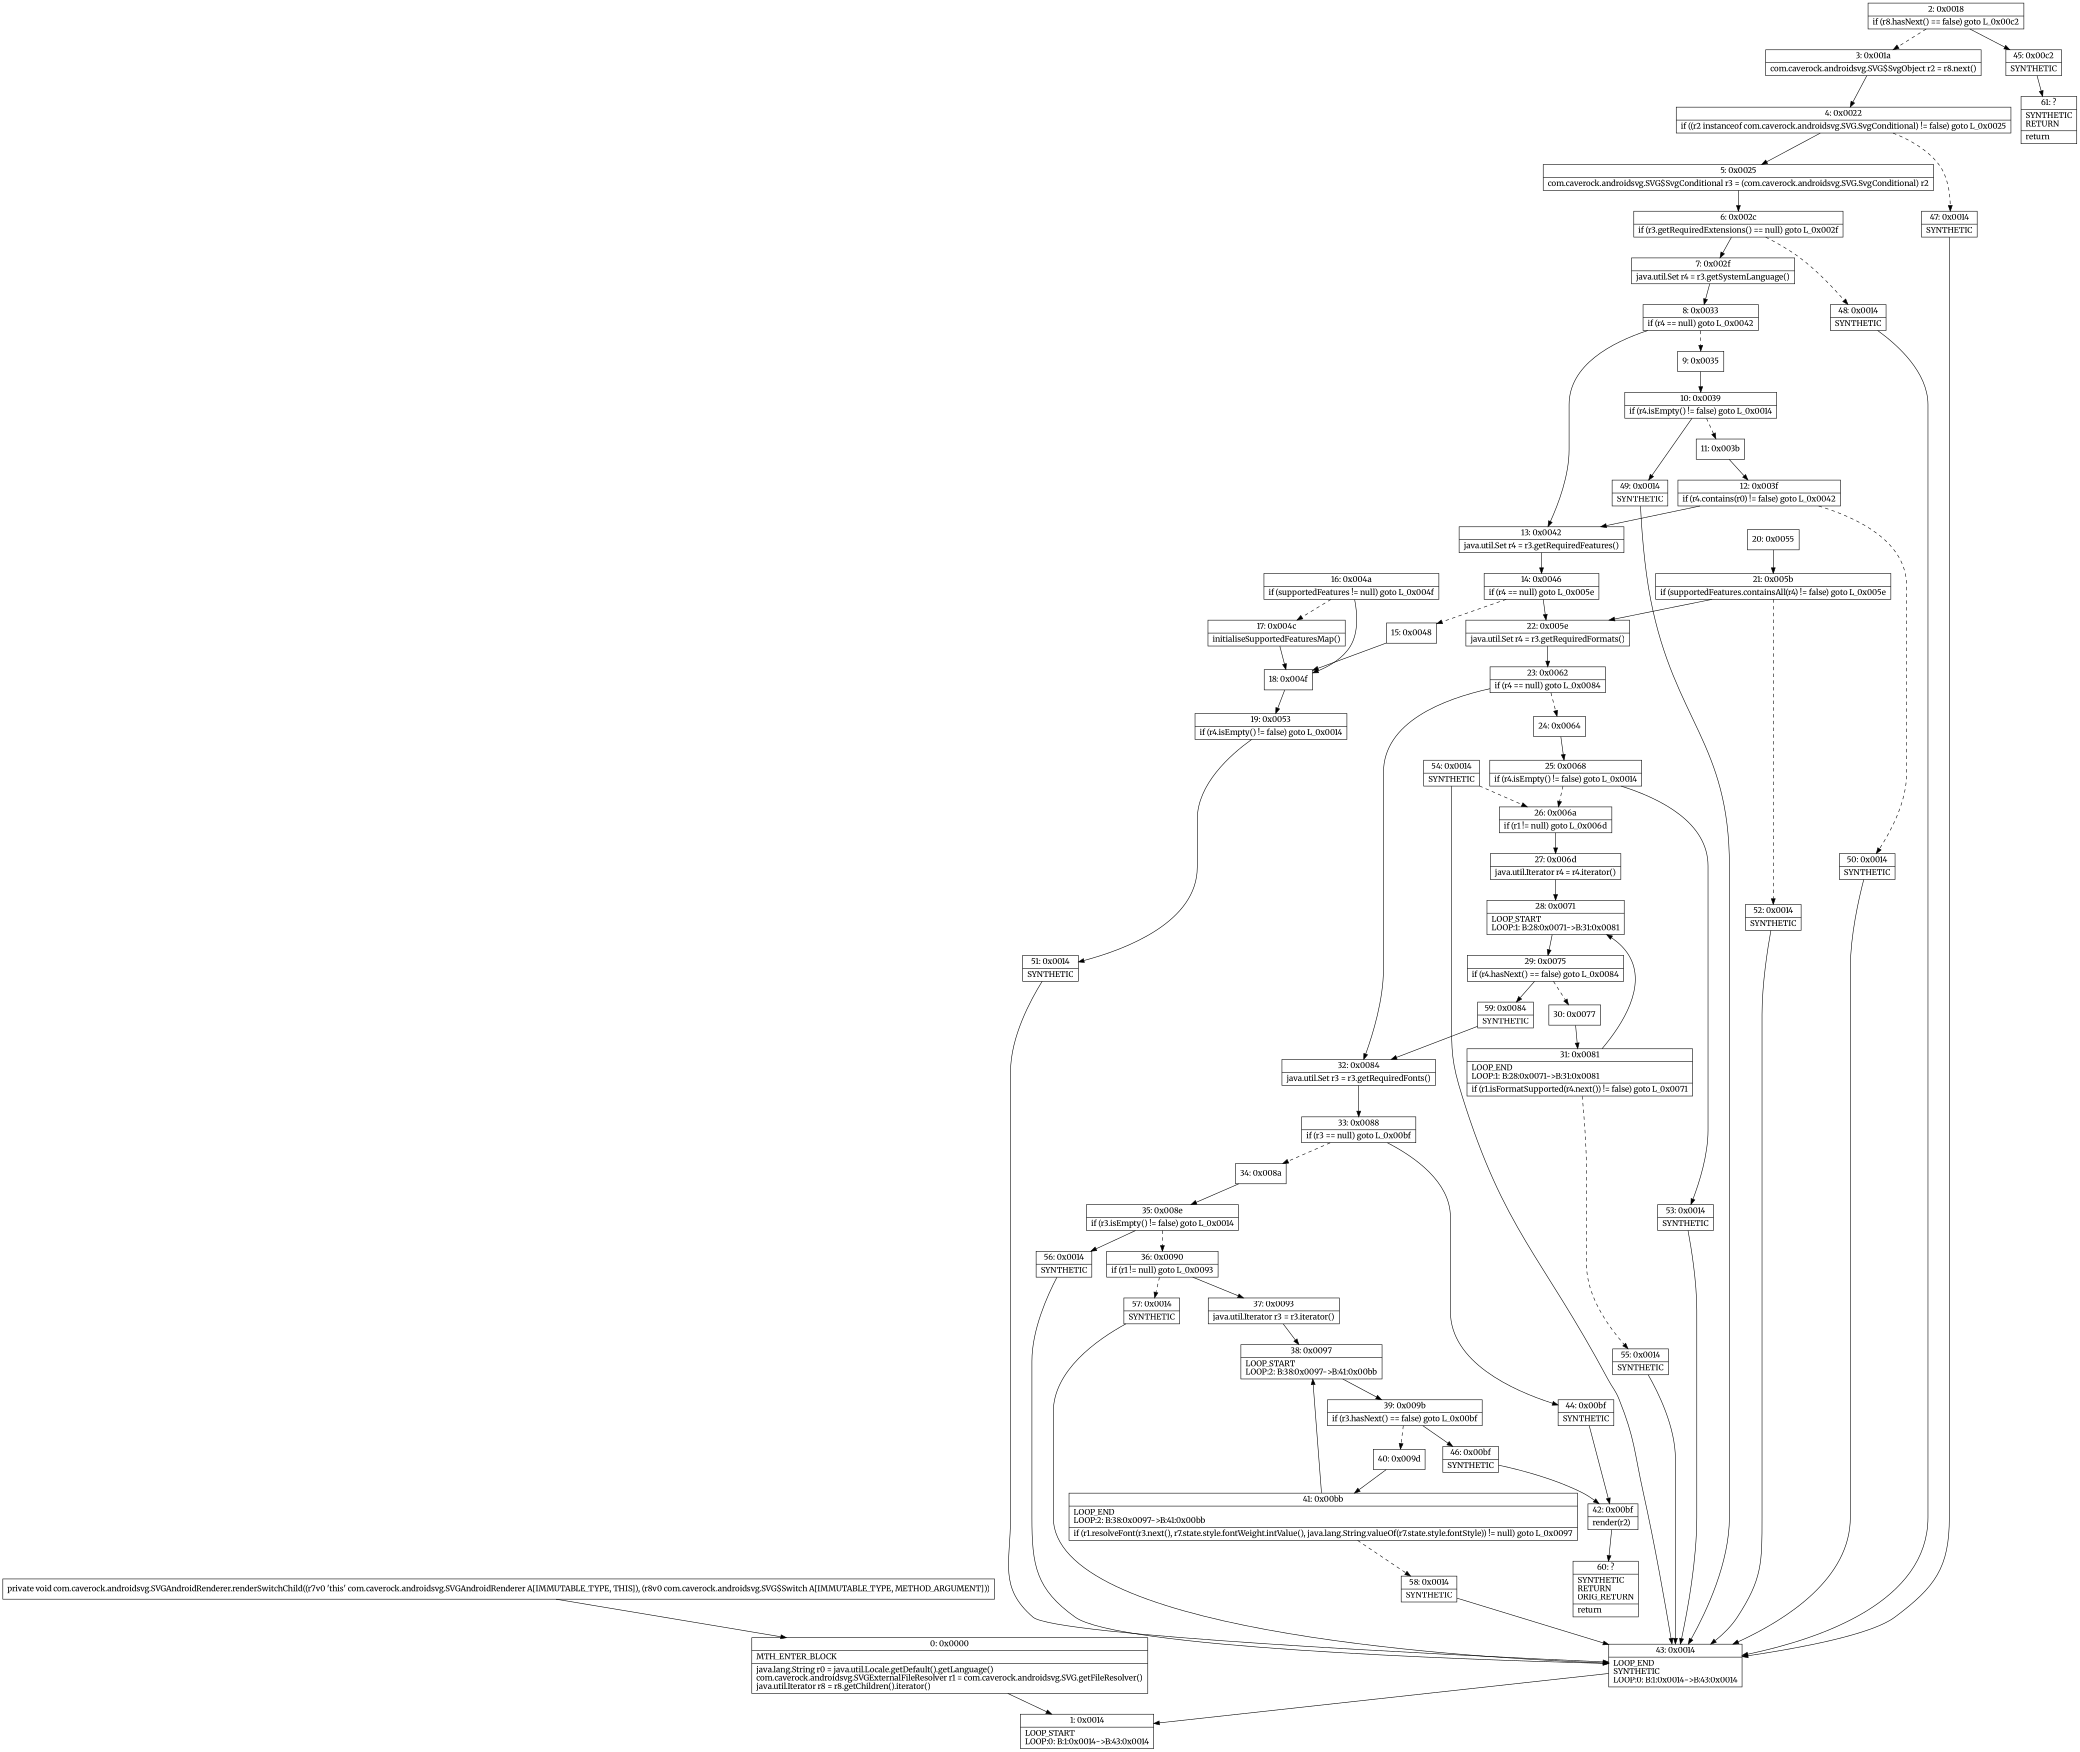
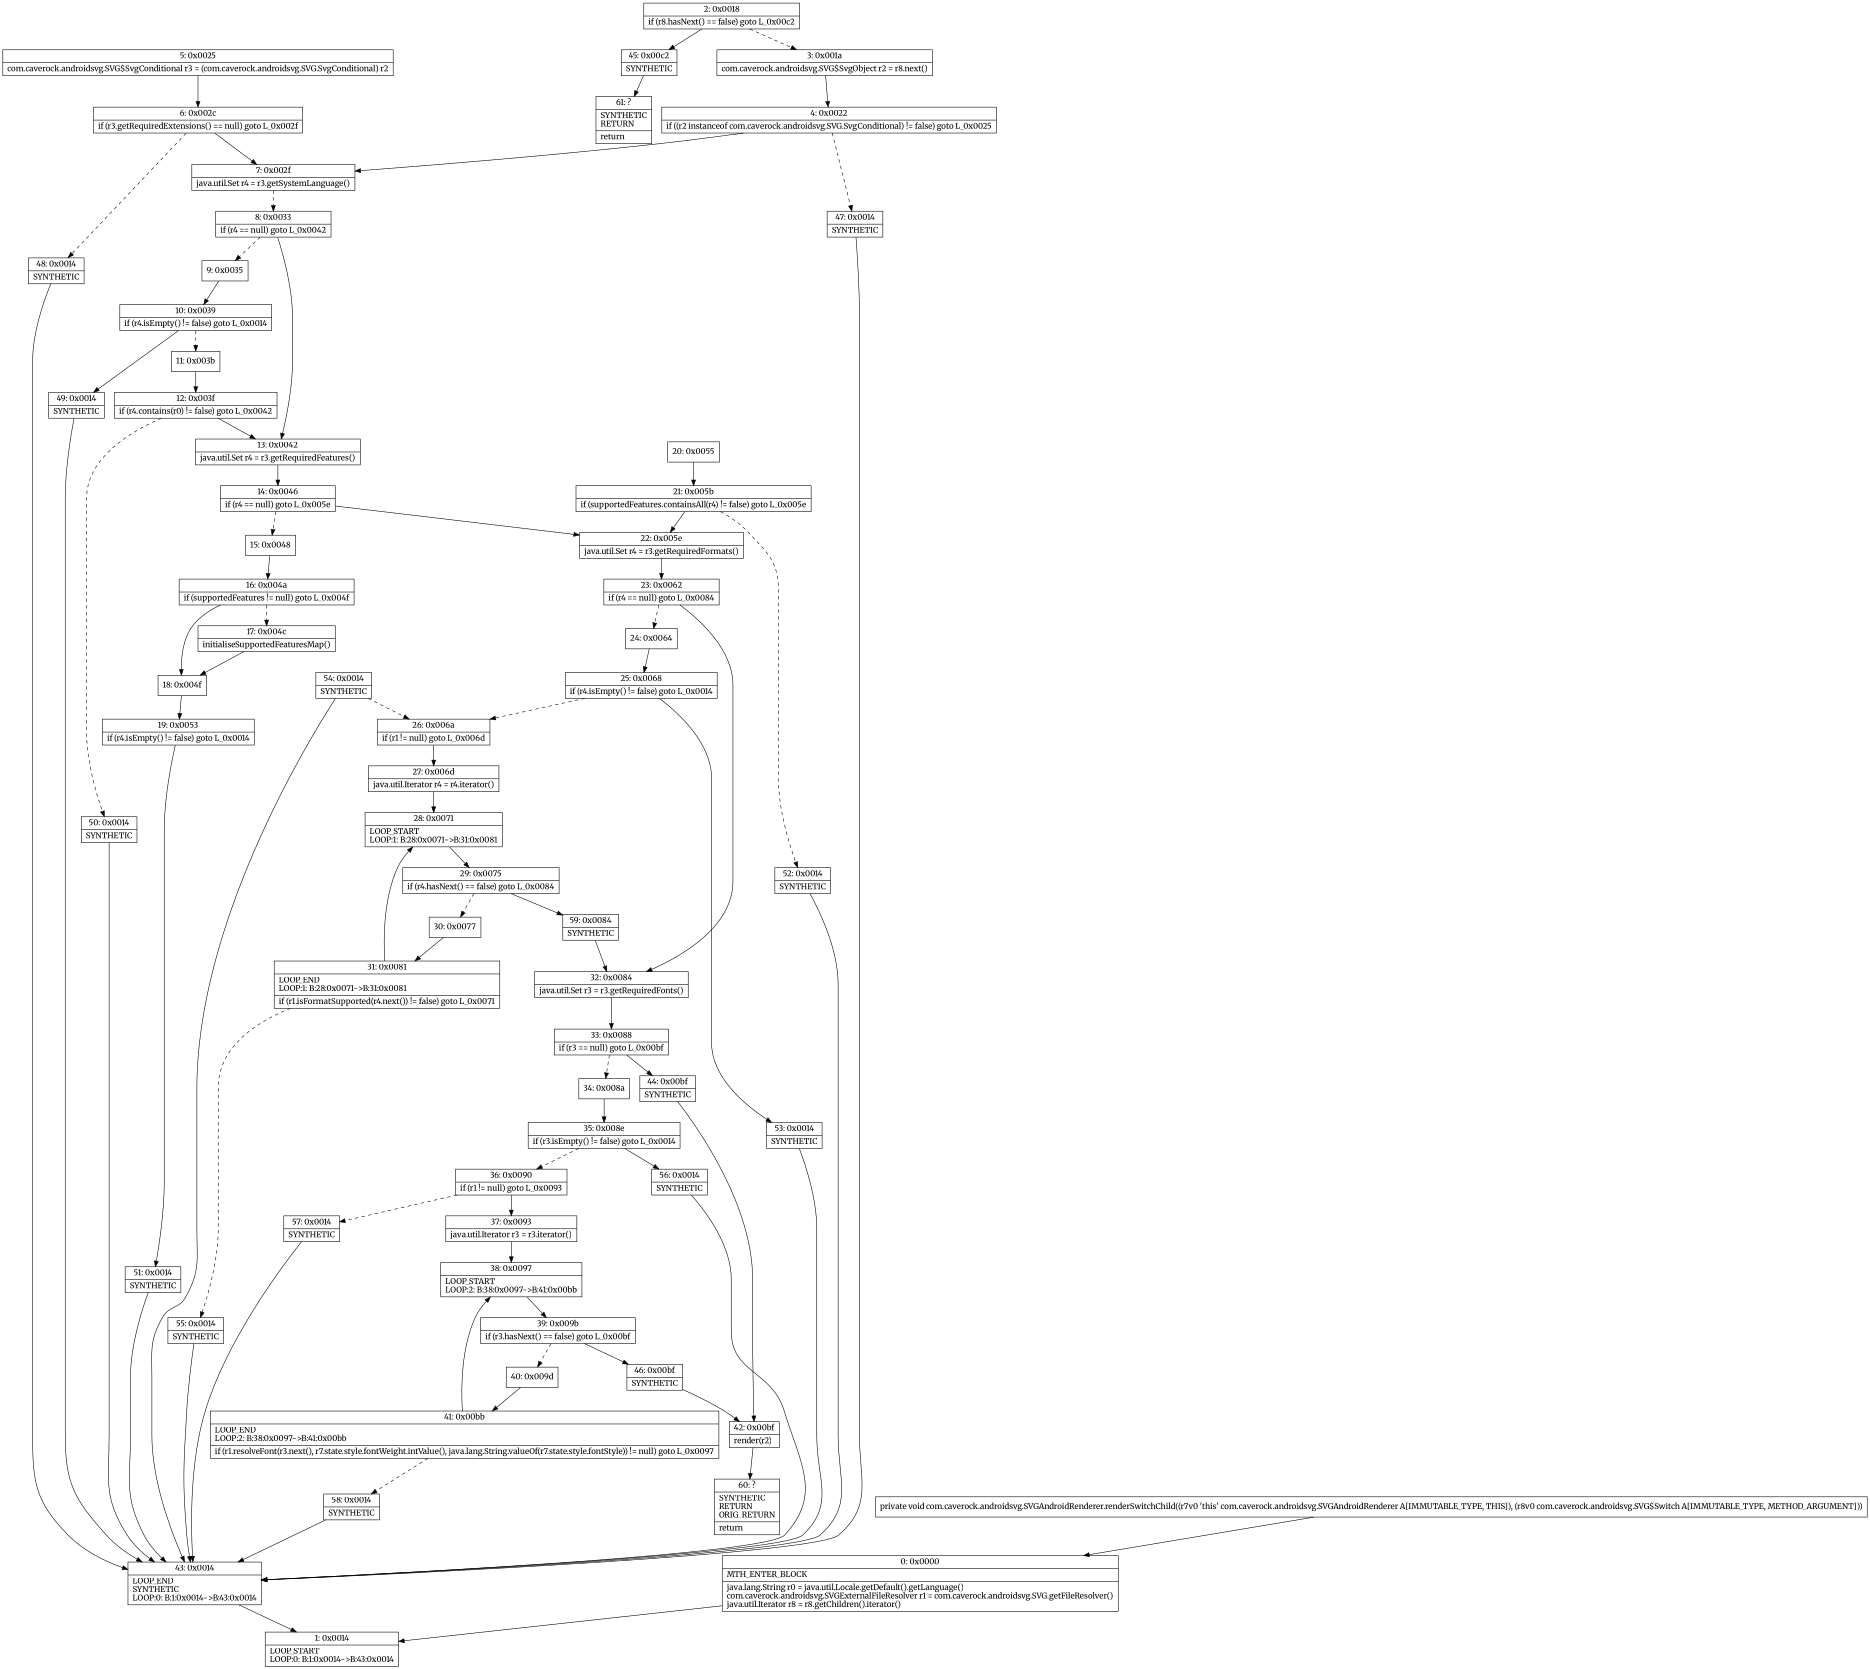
edge "4: 0x0022" -> "5: 0x0025": now "4: 0x0022" -> "7: 0x002f"
edge "7: 0x002f" -> "8: 0x0033": style solid -> dashed
edge "15: 0x0048" -> "18: 0x004f": now "15: 0x0048" -> "16: 0x004a"
